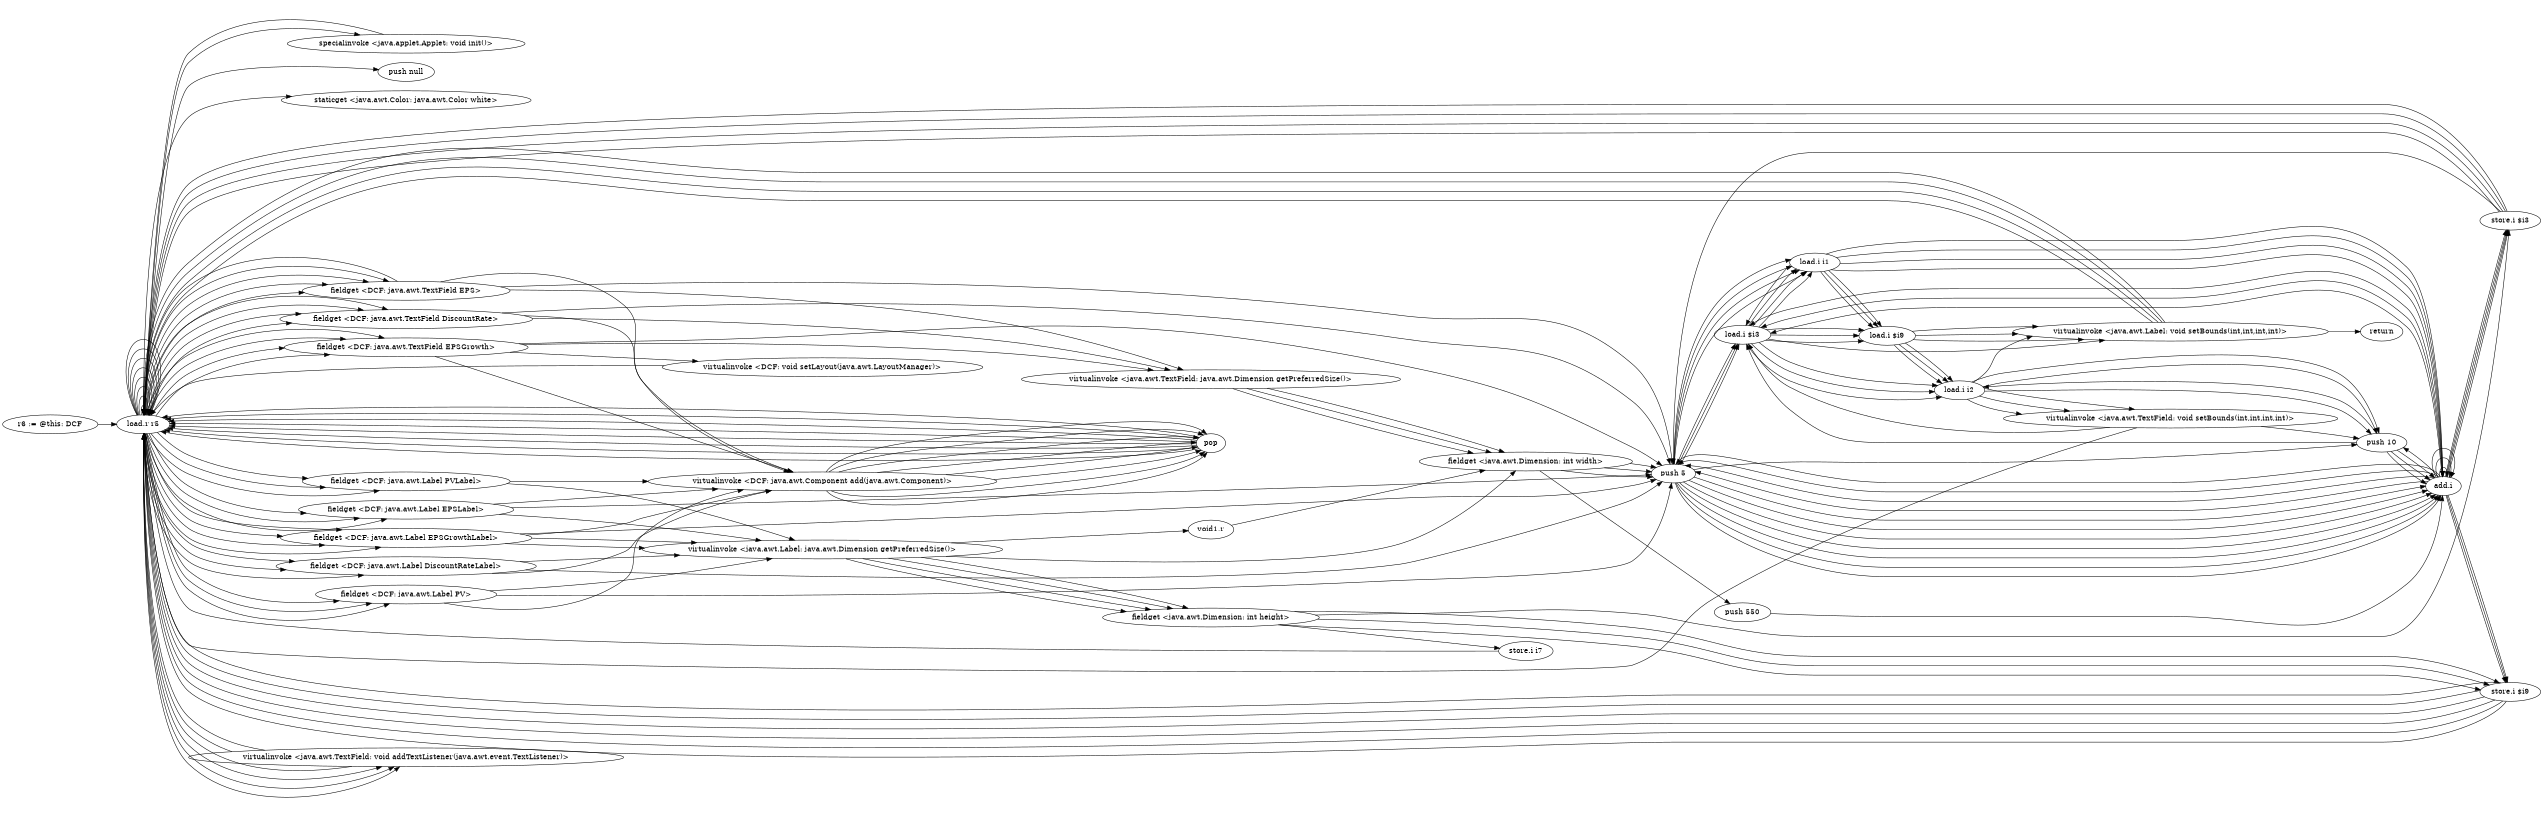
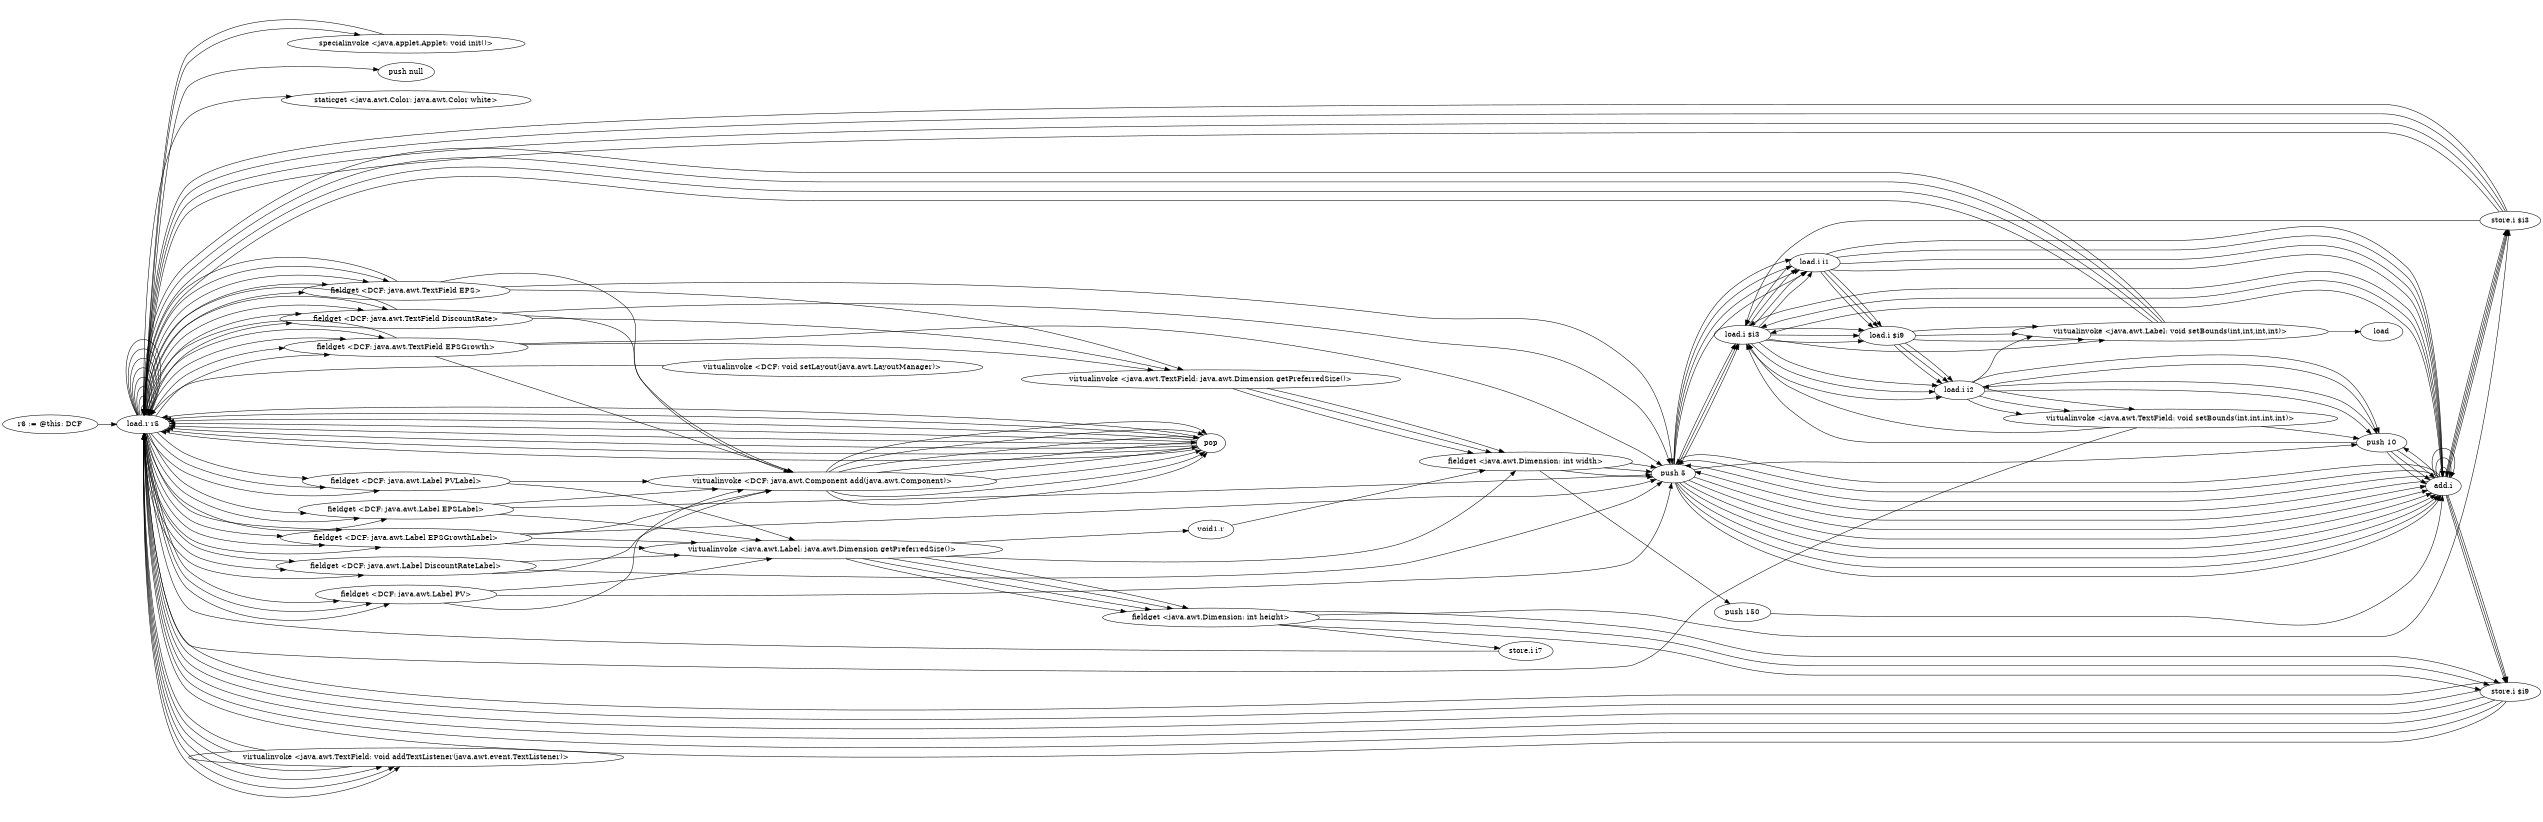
edge "store.i $i3" -> "push 5": now "store.i $i3" -> "load.i $i3"
edge "fieldget <DCF: java.awt.TextField DiscountRate>" -> "load.r r5": added
node "return": label "return" -> "load"
edge "fieldget <DCF: java.awt.TextField EPSGrowth>" -> "virtualinvoke <DCF: void setLayout(java.awt.LayoutManager)>": now "fieldget <DCF: java.awt.TextField EPSGrowth>" -> "load.r r5"
node "push 550": label "push 550" -> "push 150"
